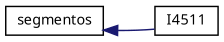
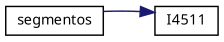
edge "I4511" -> "segmentos": reversed
